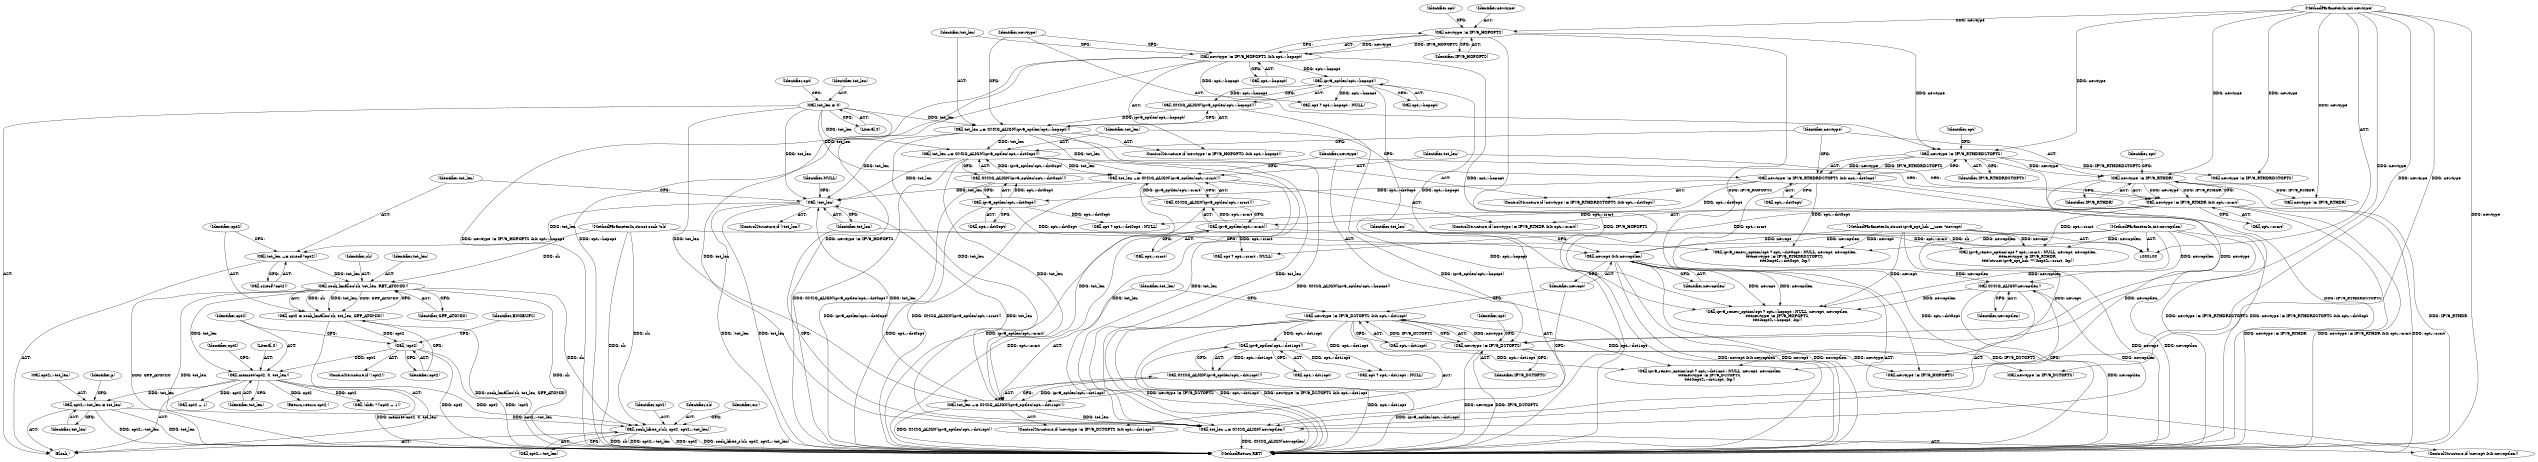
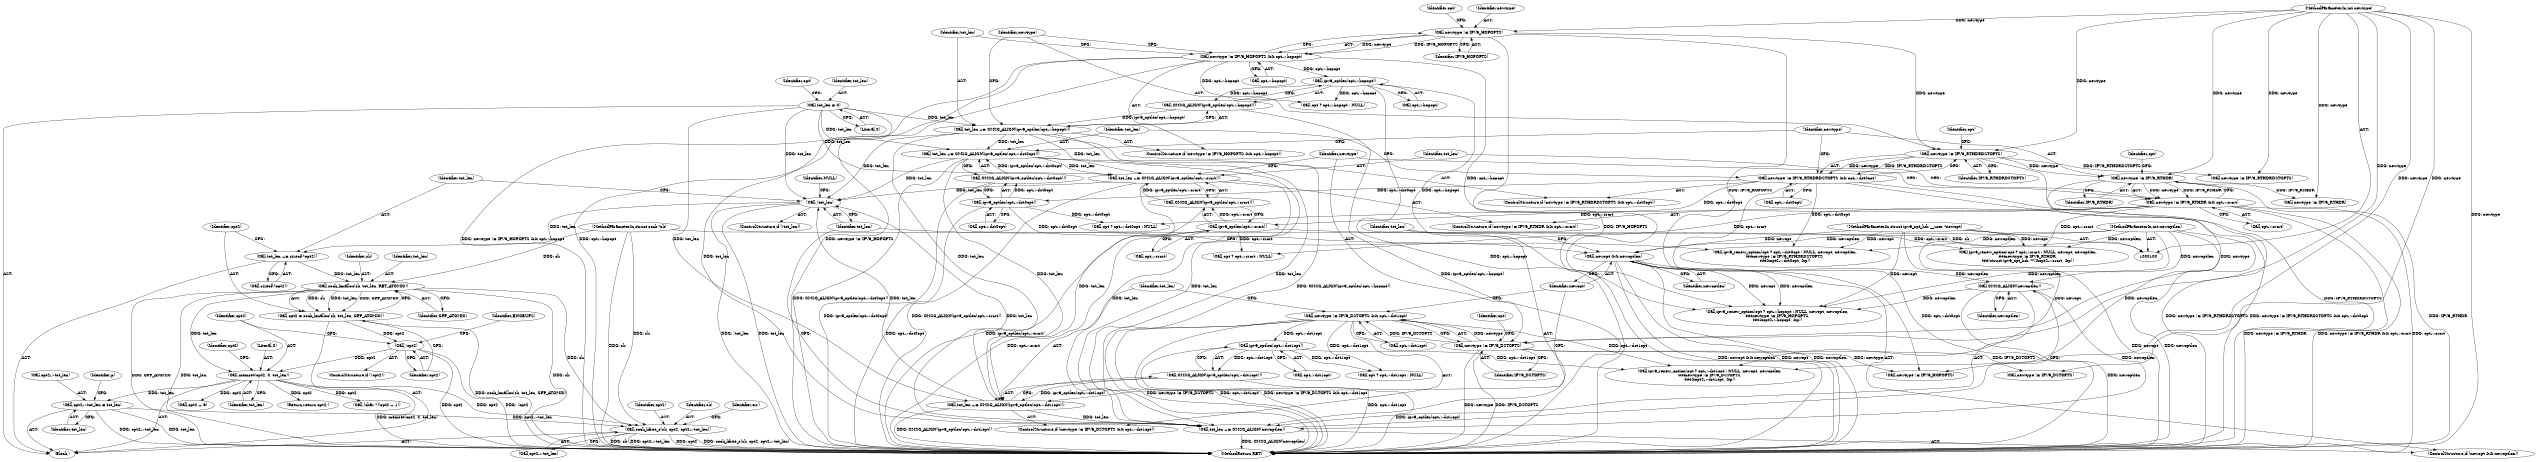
node "(Call,opt2 + 1)": label "(Call,opt2 + 1)" -> "(Call,opt2 + 6)"
